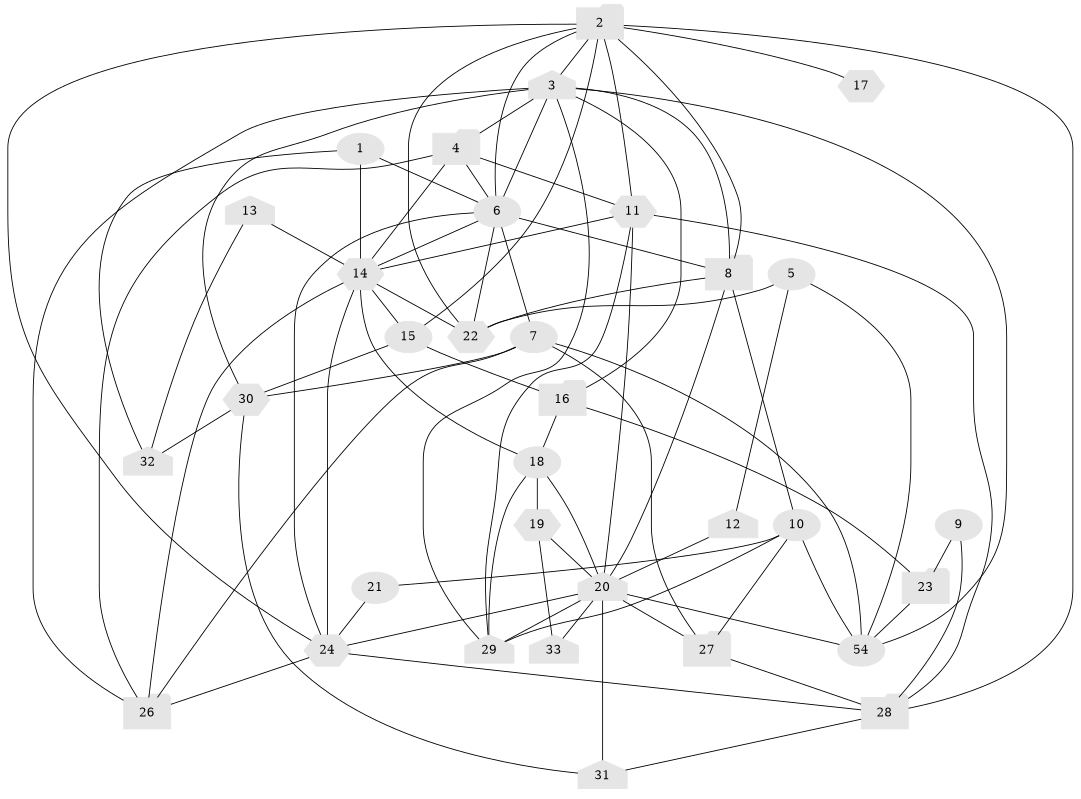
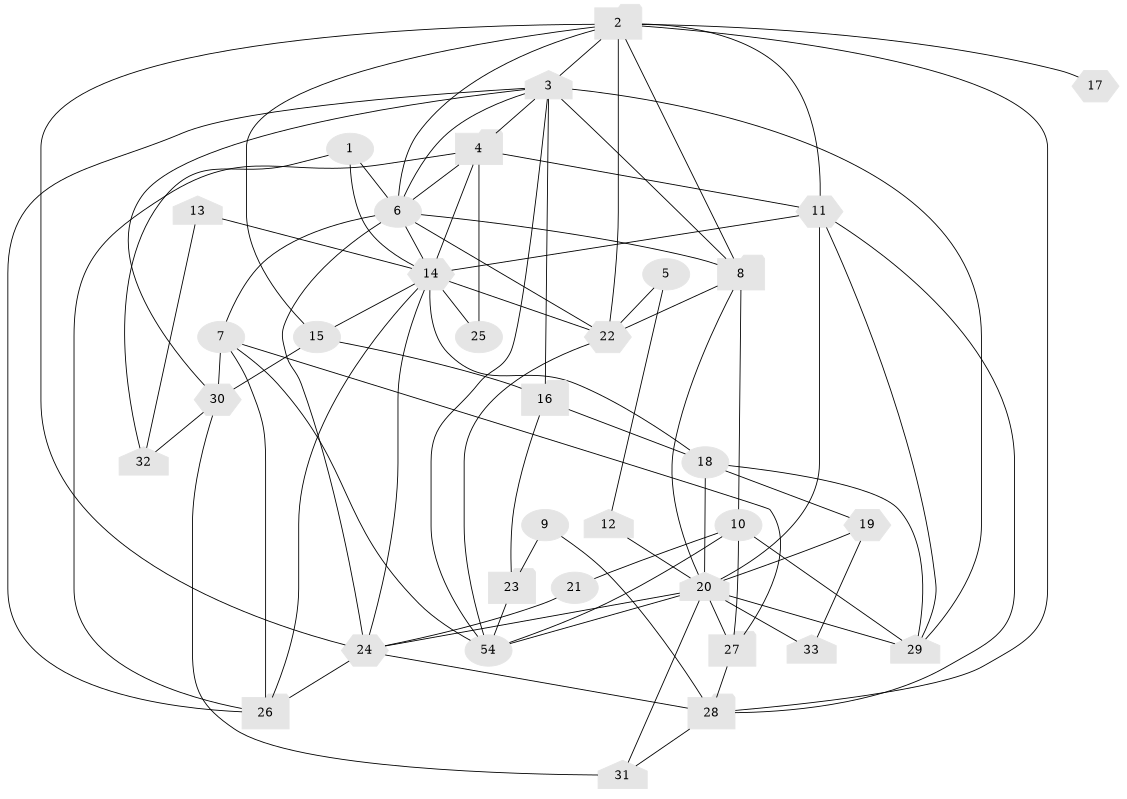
node "25": added
edge "5" -- "54": now "22" -- "54"
